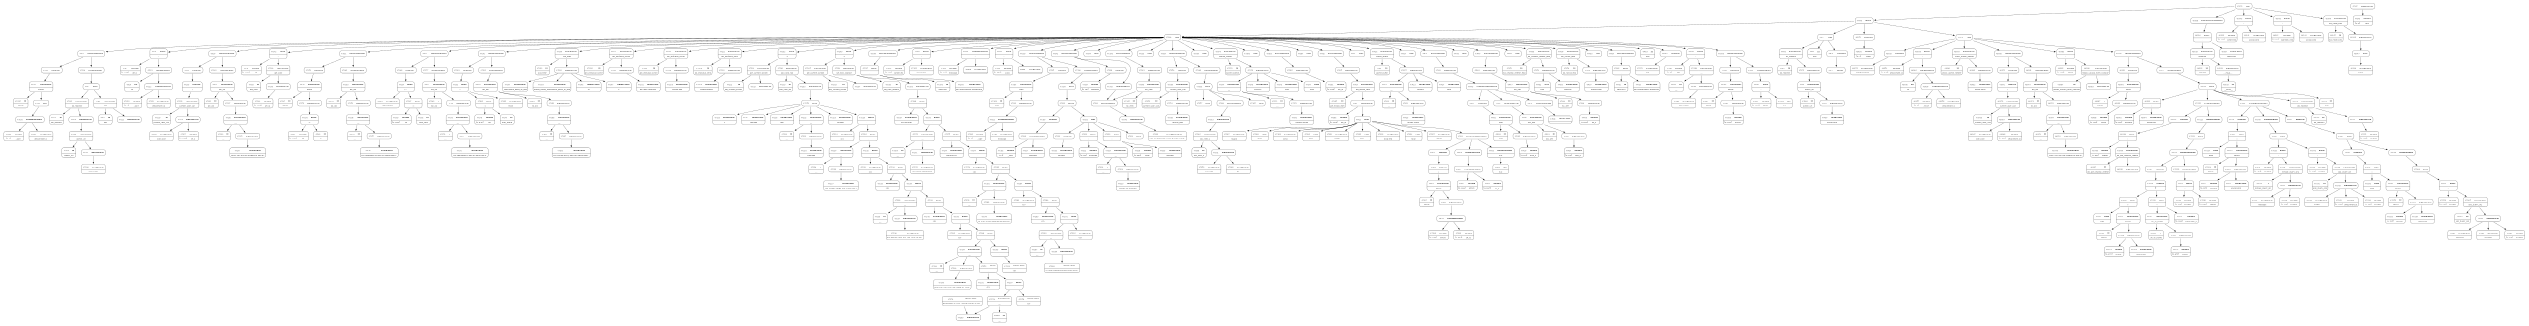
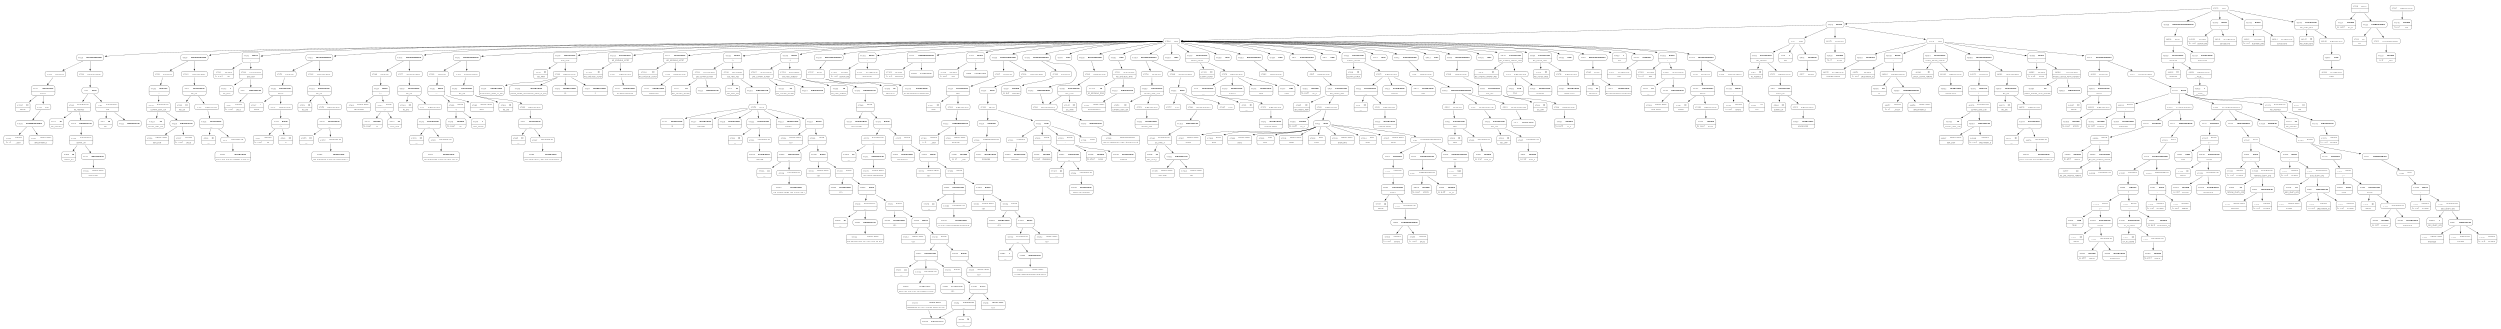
edge "47466" -> "47118": removed
edge "47466" -> "47211": now "47351" -> "47211"
node "47121": removed
